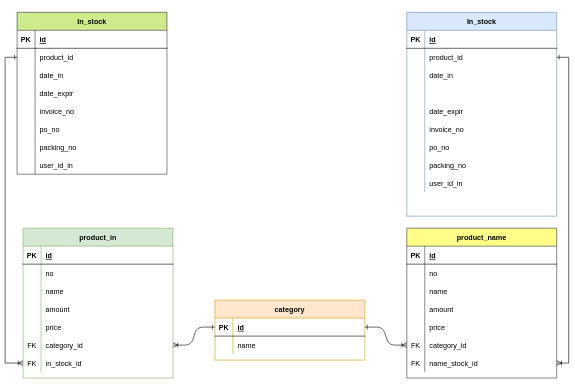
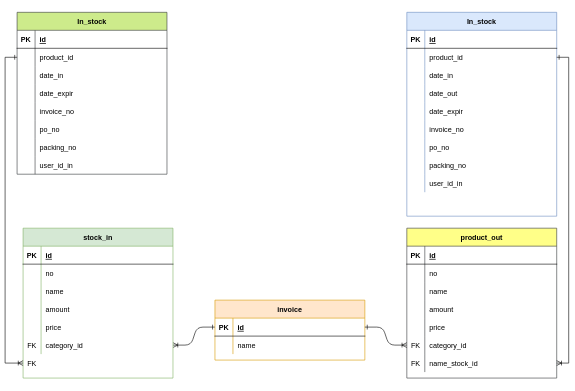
node "date_out": added
node "product_in": label "product_in" -> "stock_in"
node "product_name": label "product_name" -> "product_out"
node "category": label "category" -> "invoice"
node "in_stock_id": removed
